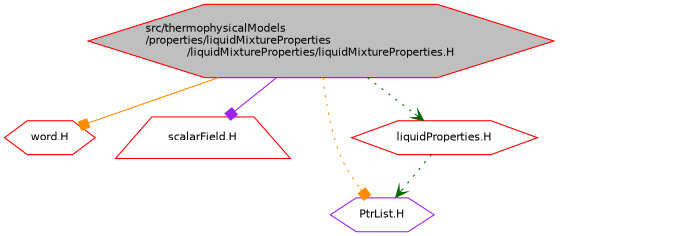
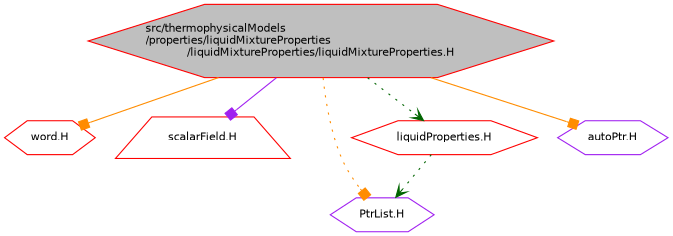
node "autoPtr.H": added
